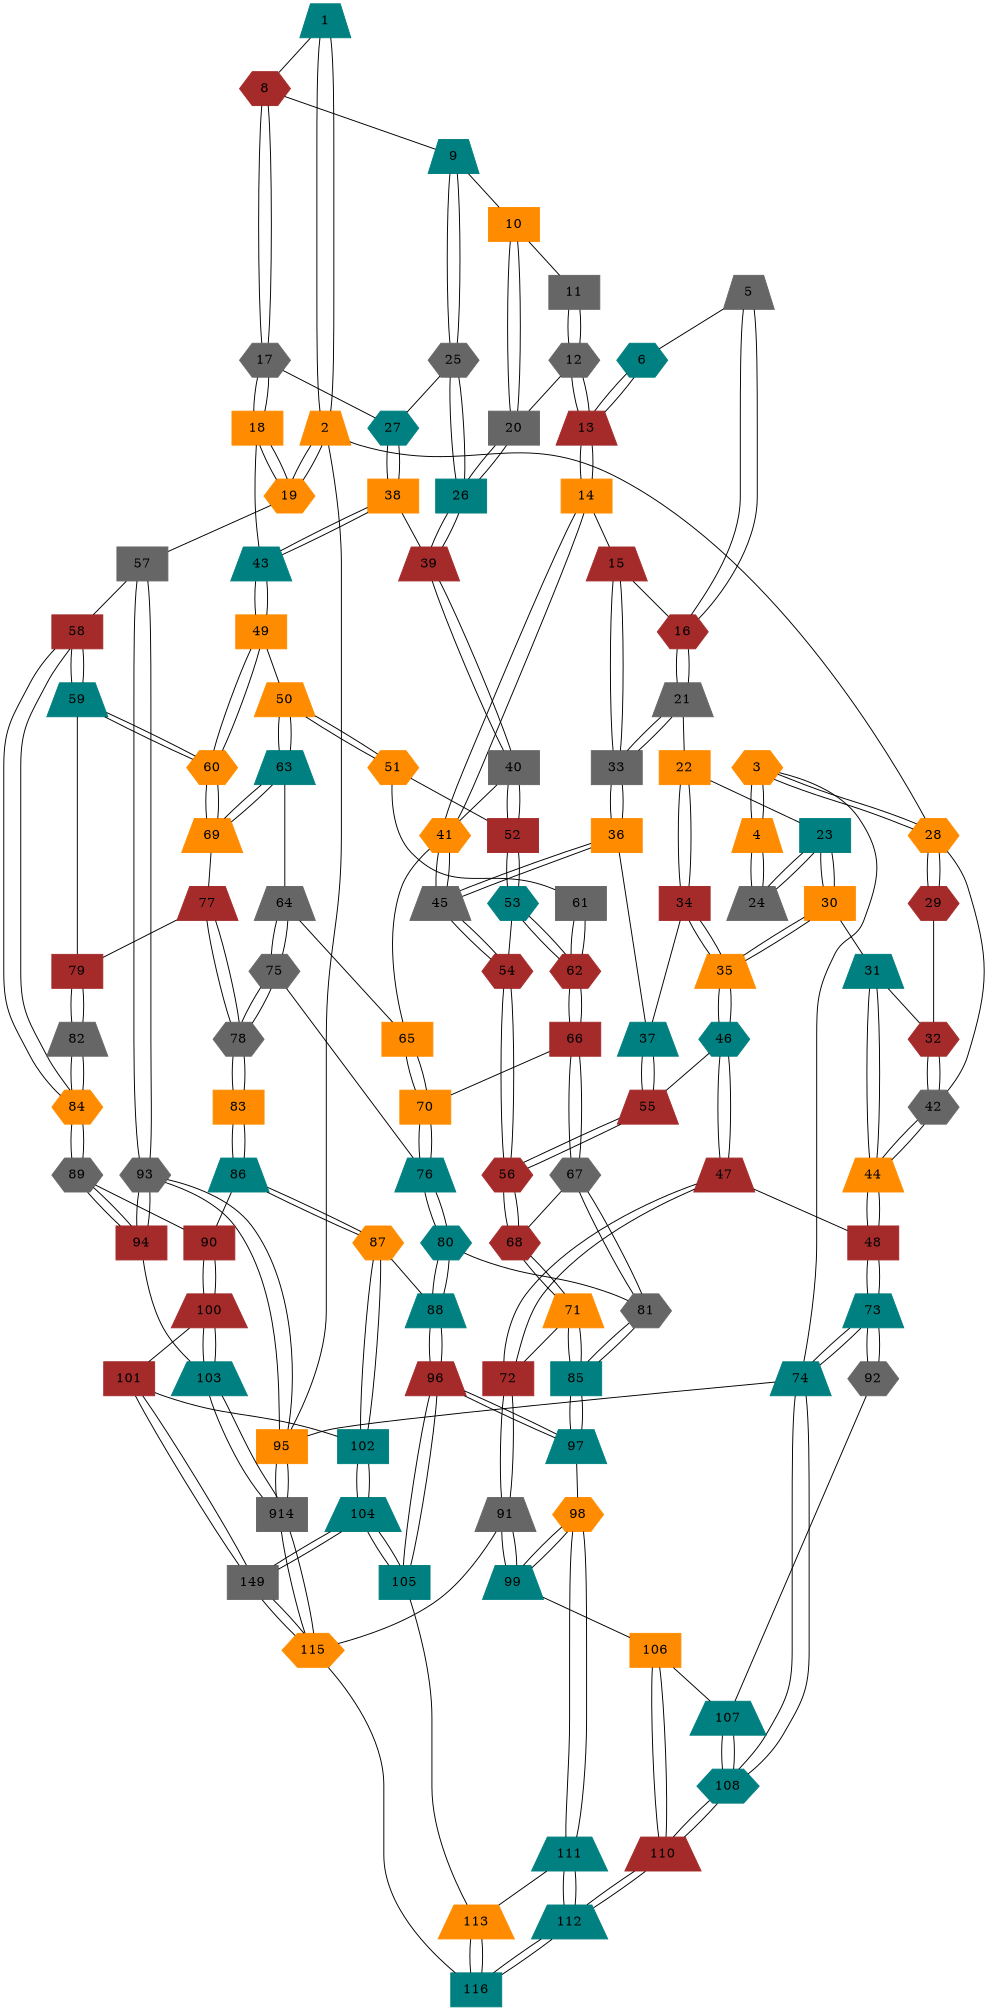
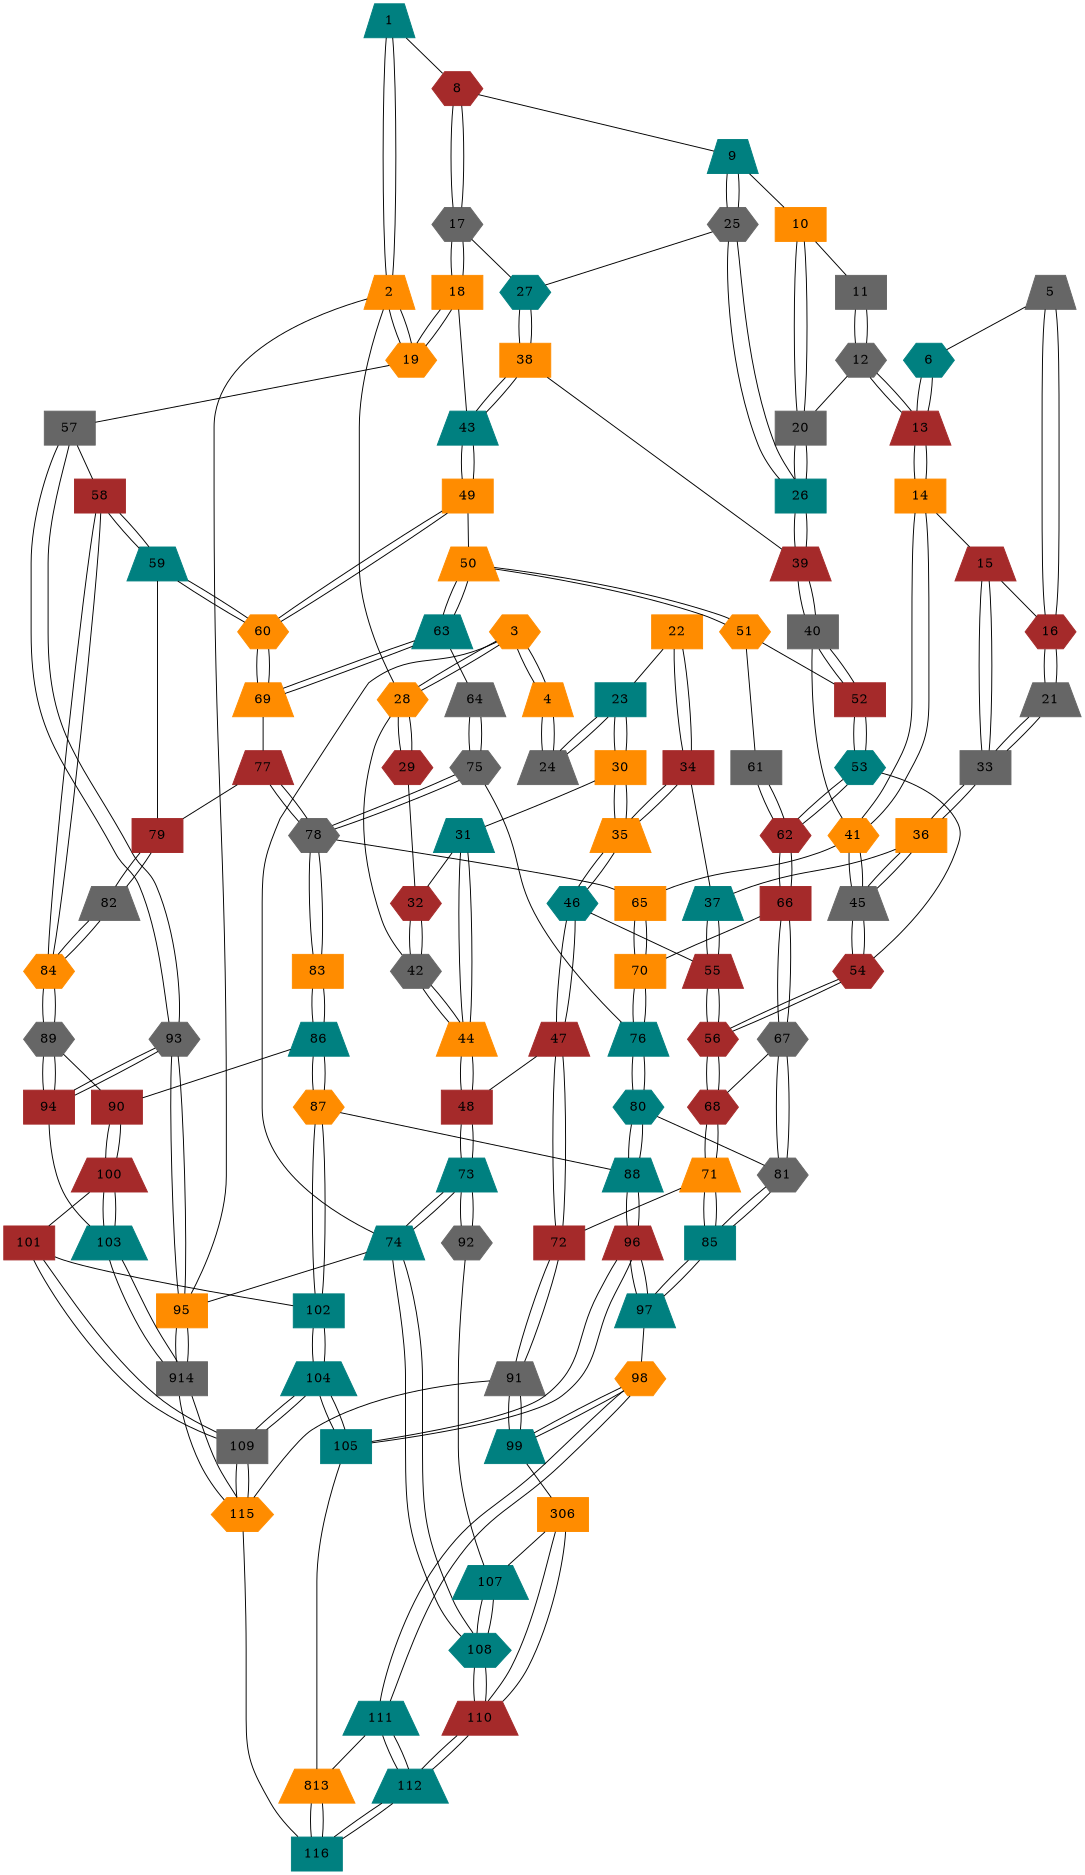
edge "21" -- "22": removed
edge "64" -- "65": now "78" -- "65"
node "149": label "149" -> "109"
node "106": label "106" -> "306"
node "113": label "113" -> "813"
